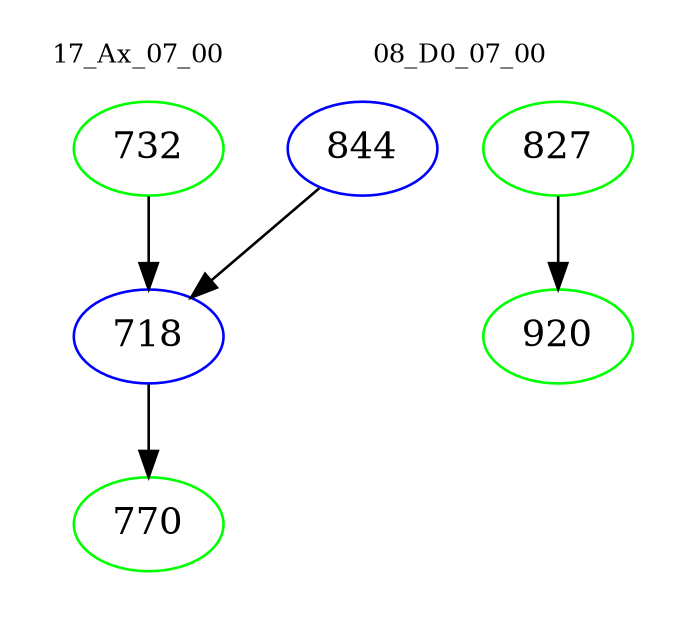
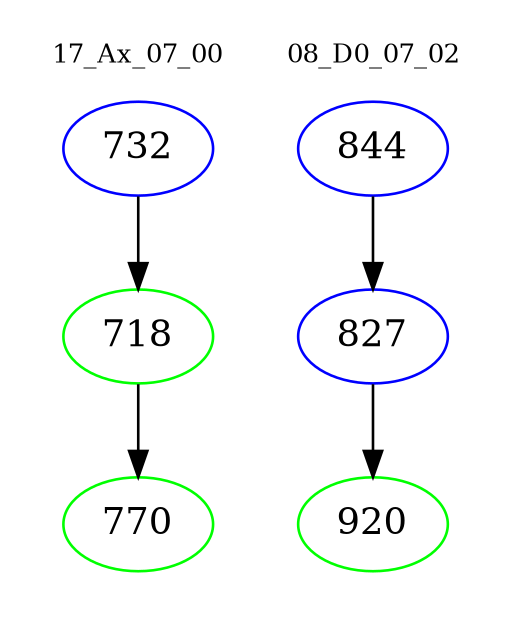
cluster "08_D0_07_00": label "08_D0_07_00" -> "08_D0_07_02"
node "732": color green -> blue
node "827": color green -> blue
edge "844" -> "718": now "844" -> "827"
node "718": color blue -> green
